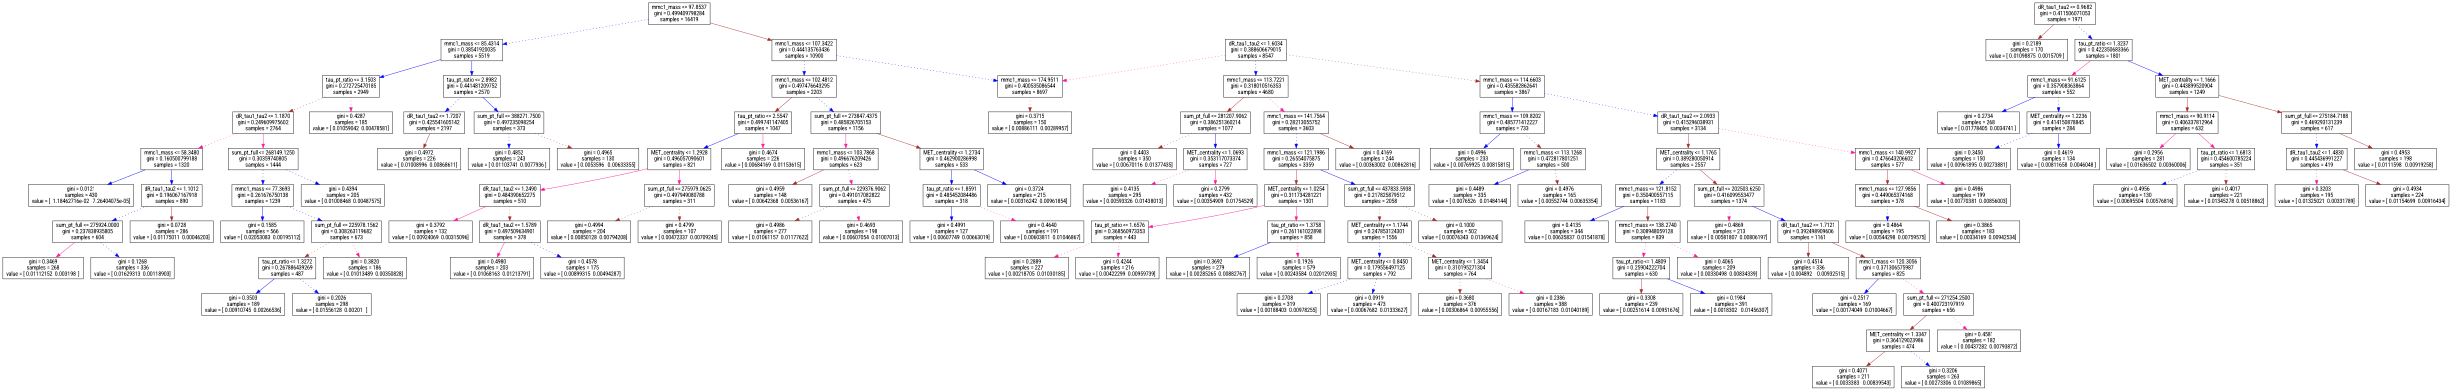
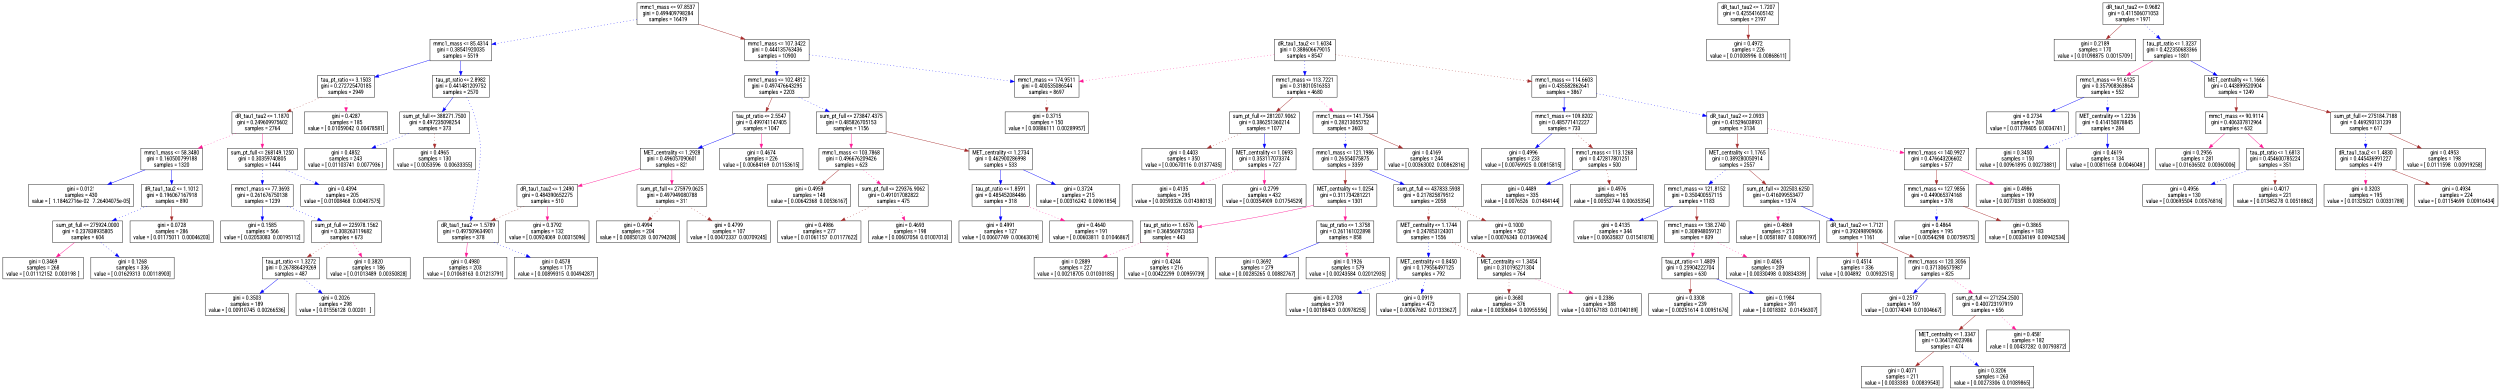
edge "tau_pt_ratio <= 2.8982 gini = 0.441481209752 samples = 2570" -> "dR_tau1_tau2 <= 1.7207 gini = 0.425541605142 samples = 2197": now "tau_pt_ratio <= 2.8982 gini = 0.441481209752 samples = 2570" -> "dR_tau1_tau2 <= 1.5789 gini = 0.497509634901 samples = 378"
node "mmc1_mass <= 138.2740 gini = 0.308948059128 samples = 839": label "mmc1_mass <= 138.2740 gini = 0.308948059128 samples = 839" -> "mmc1_mass <= 138.2740 gini = 0.308948059121 samples = 839"
